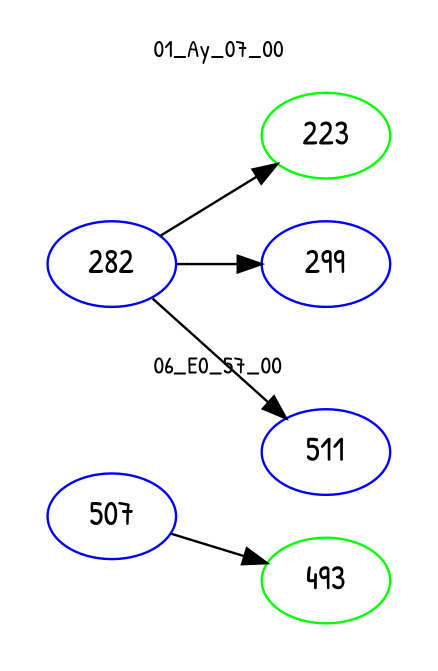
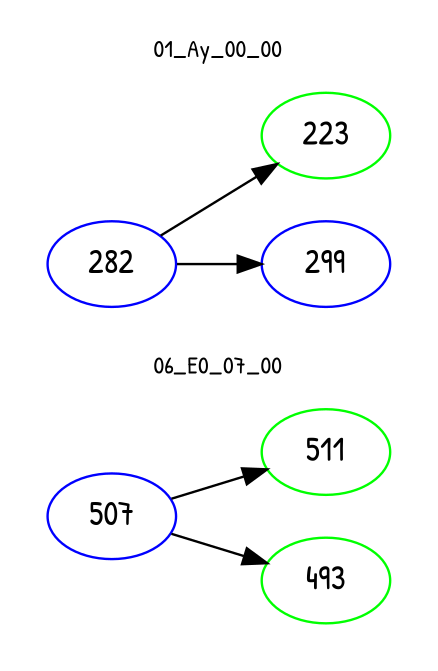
cluster "01_Ay_07_00": label "01_Ay_07_00" -> "01_Ay_00_00"
edge "282" -> "511": now "507" -> "511"
cluster "06_E0_57_00": label "06_E0_57_00" -> "06_E0_07_00"
node "511": color blue -> green
